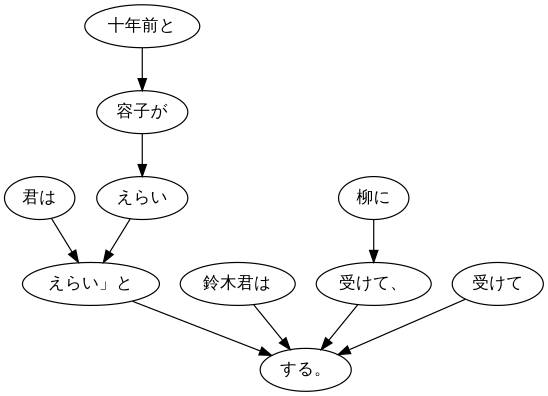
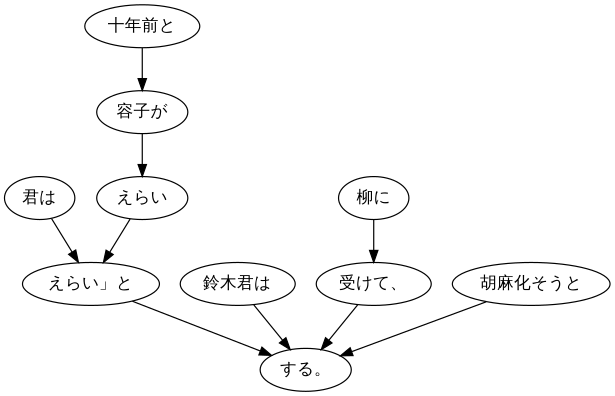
node "受けて": label "受けて" -> "胡麻化そうと"
